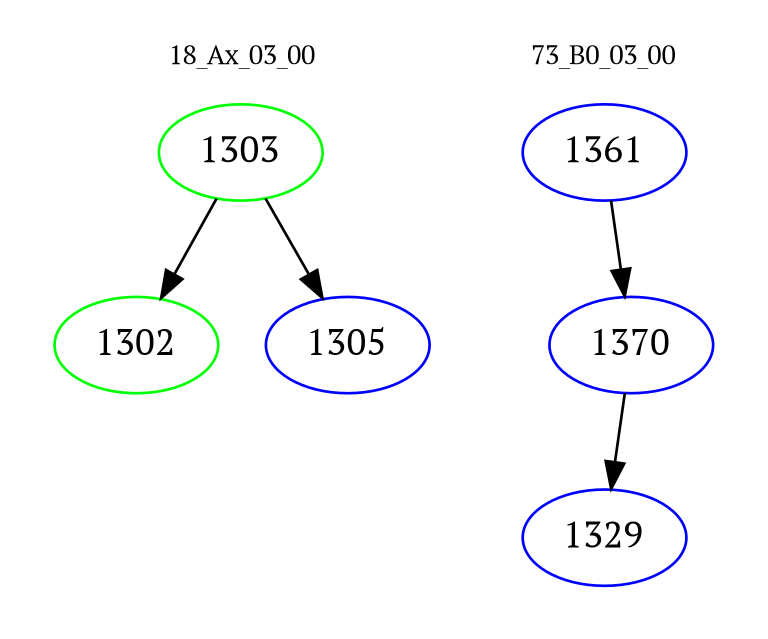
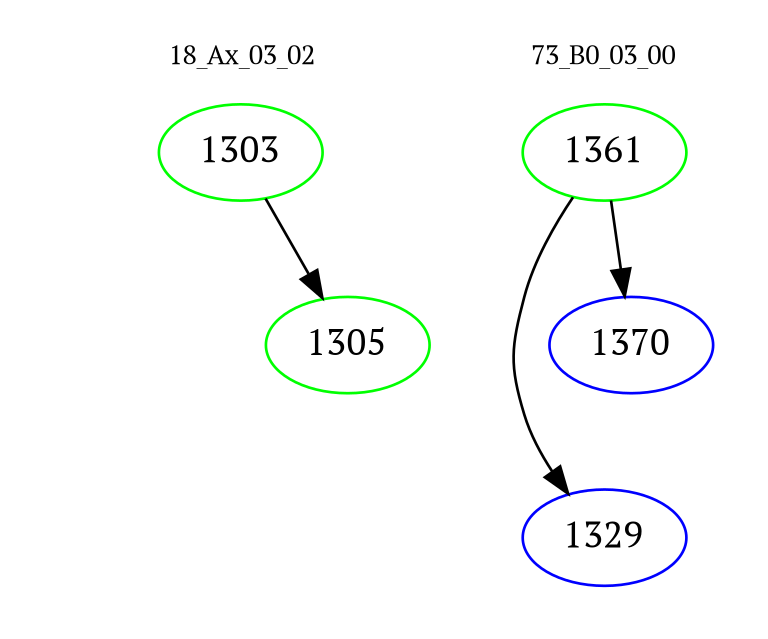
cluster "18_Ax_03_00": label "18_Ax_03_00" -> "18_Ax_03_02"
node "1361": color blue -> green
node "1302": removed
node "1305": color blue -> green
edge "1370" -> "1329": now "1361" -> "1329"
